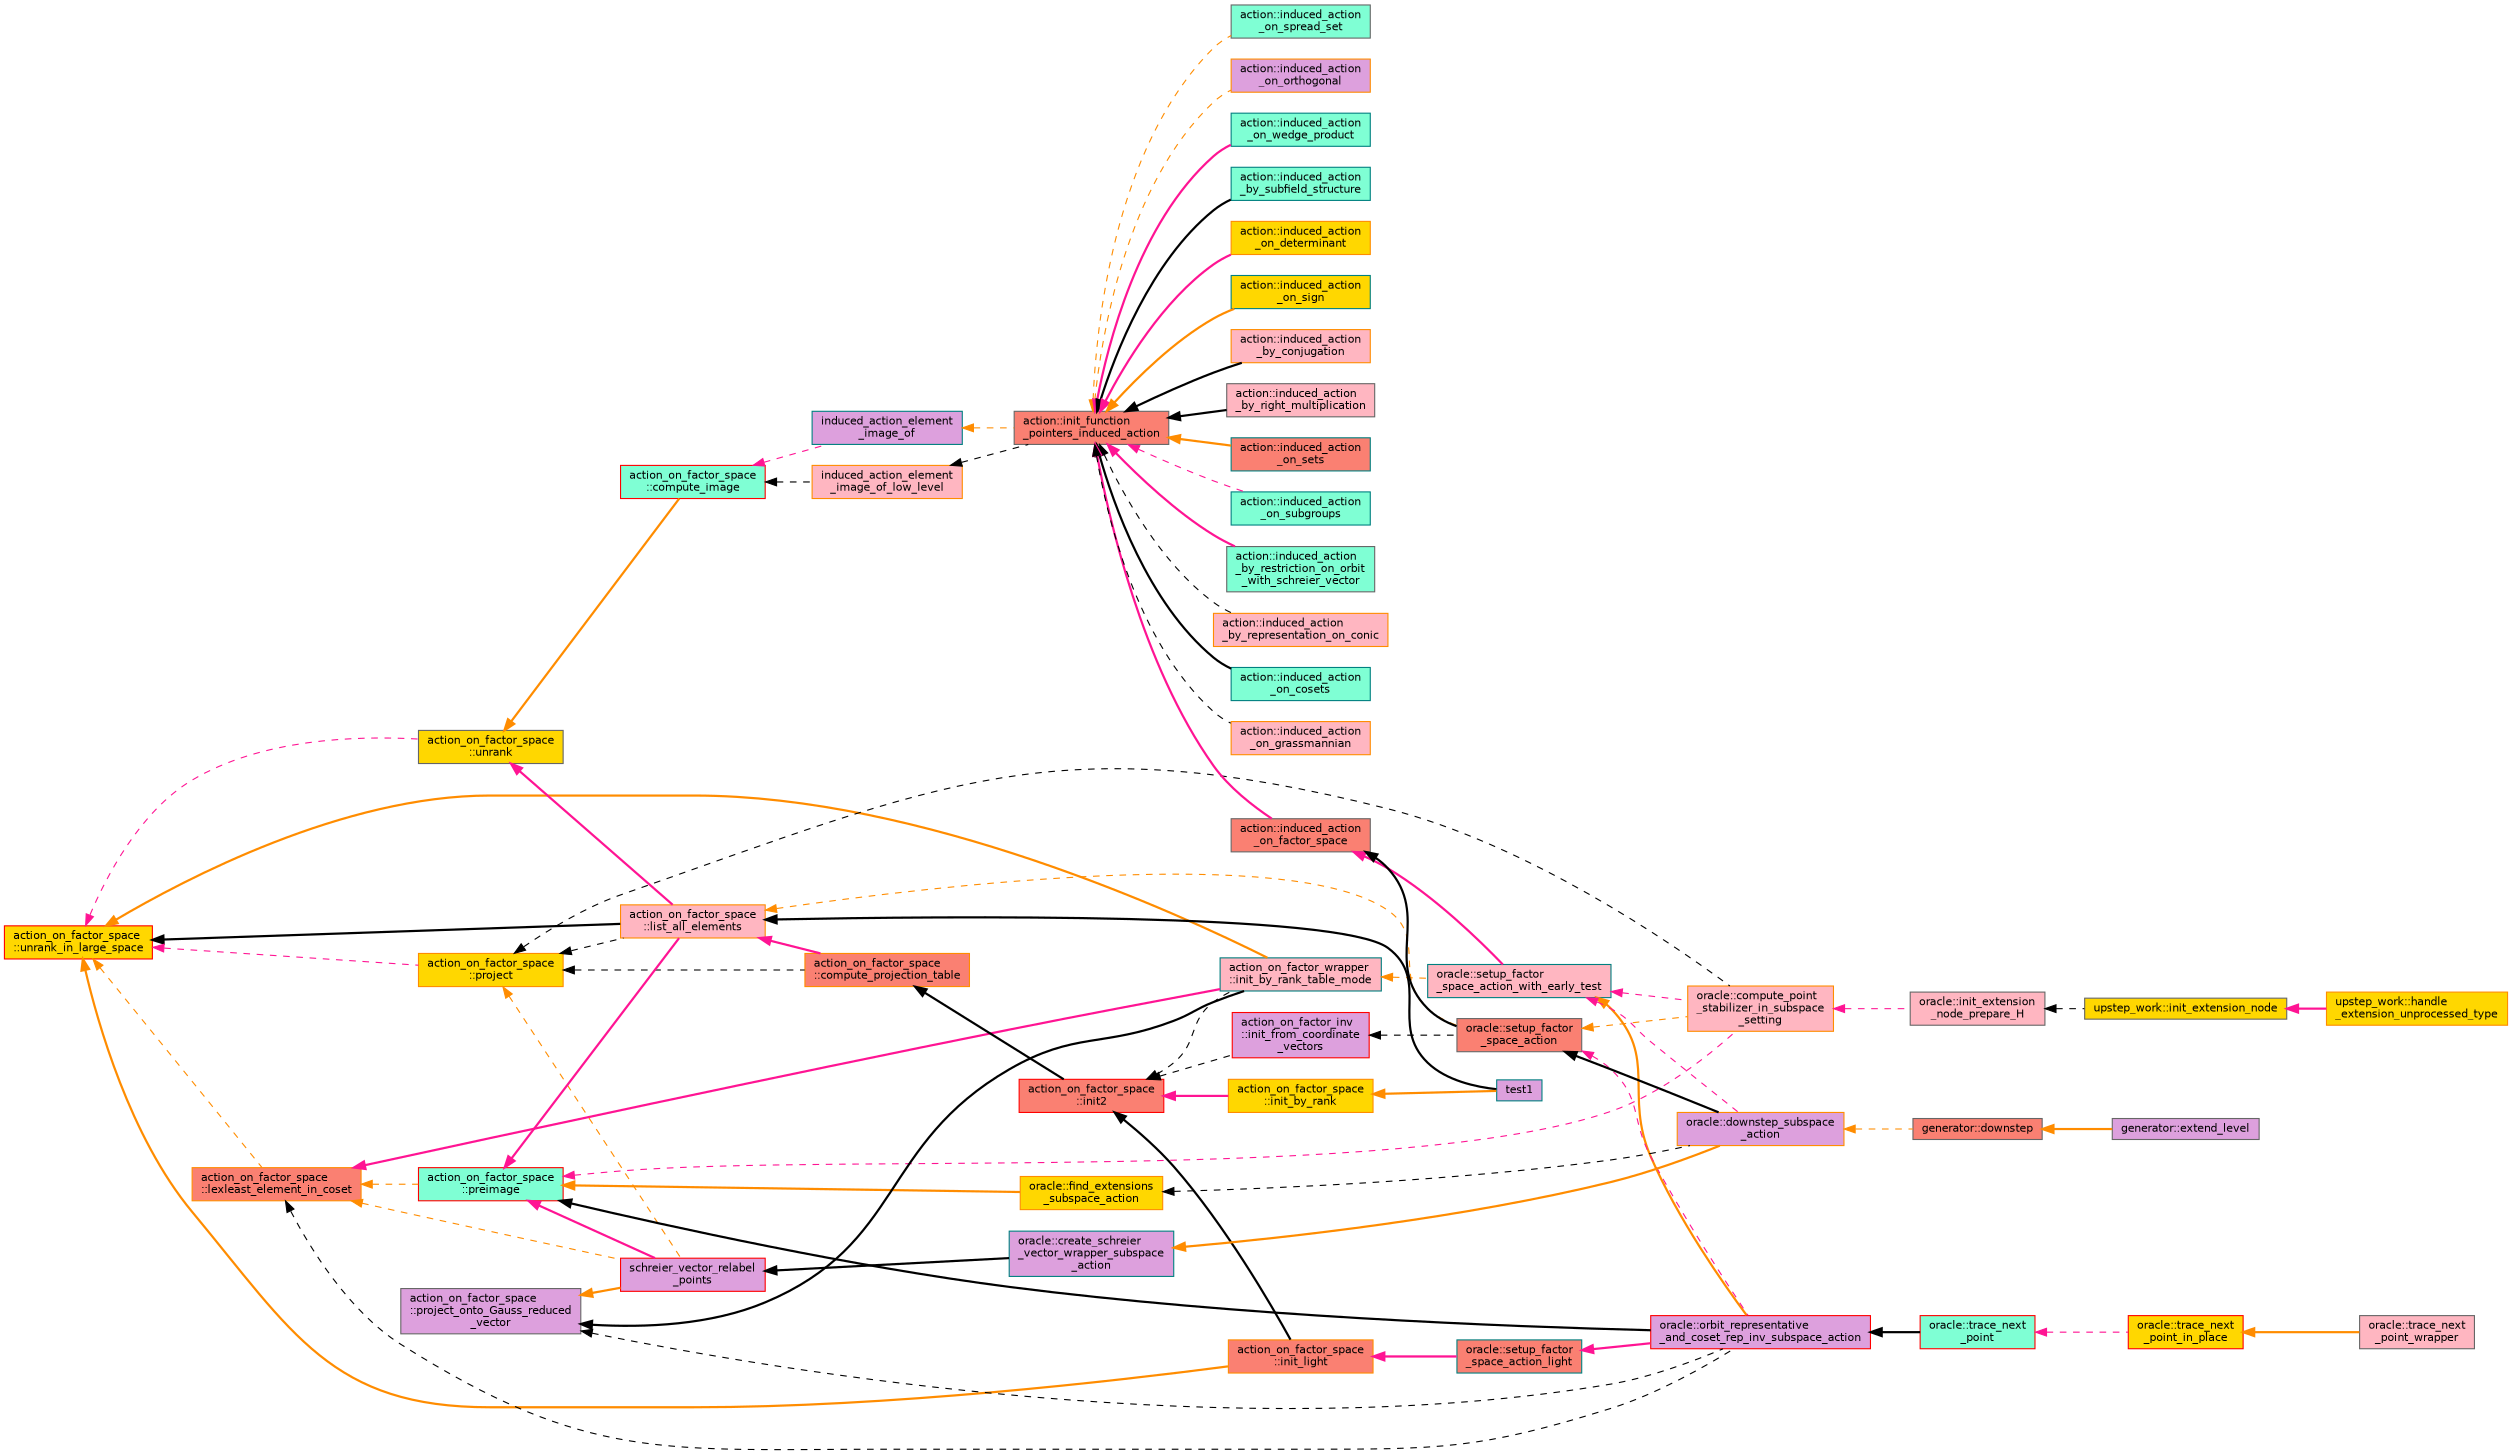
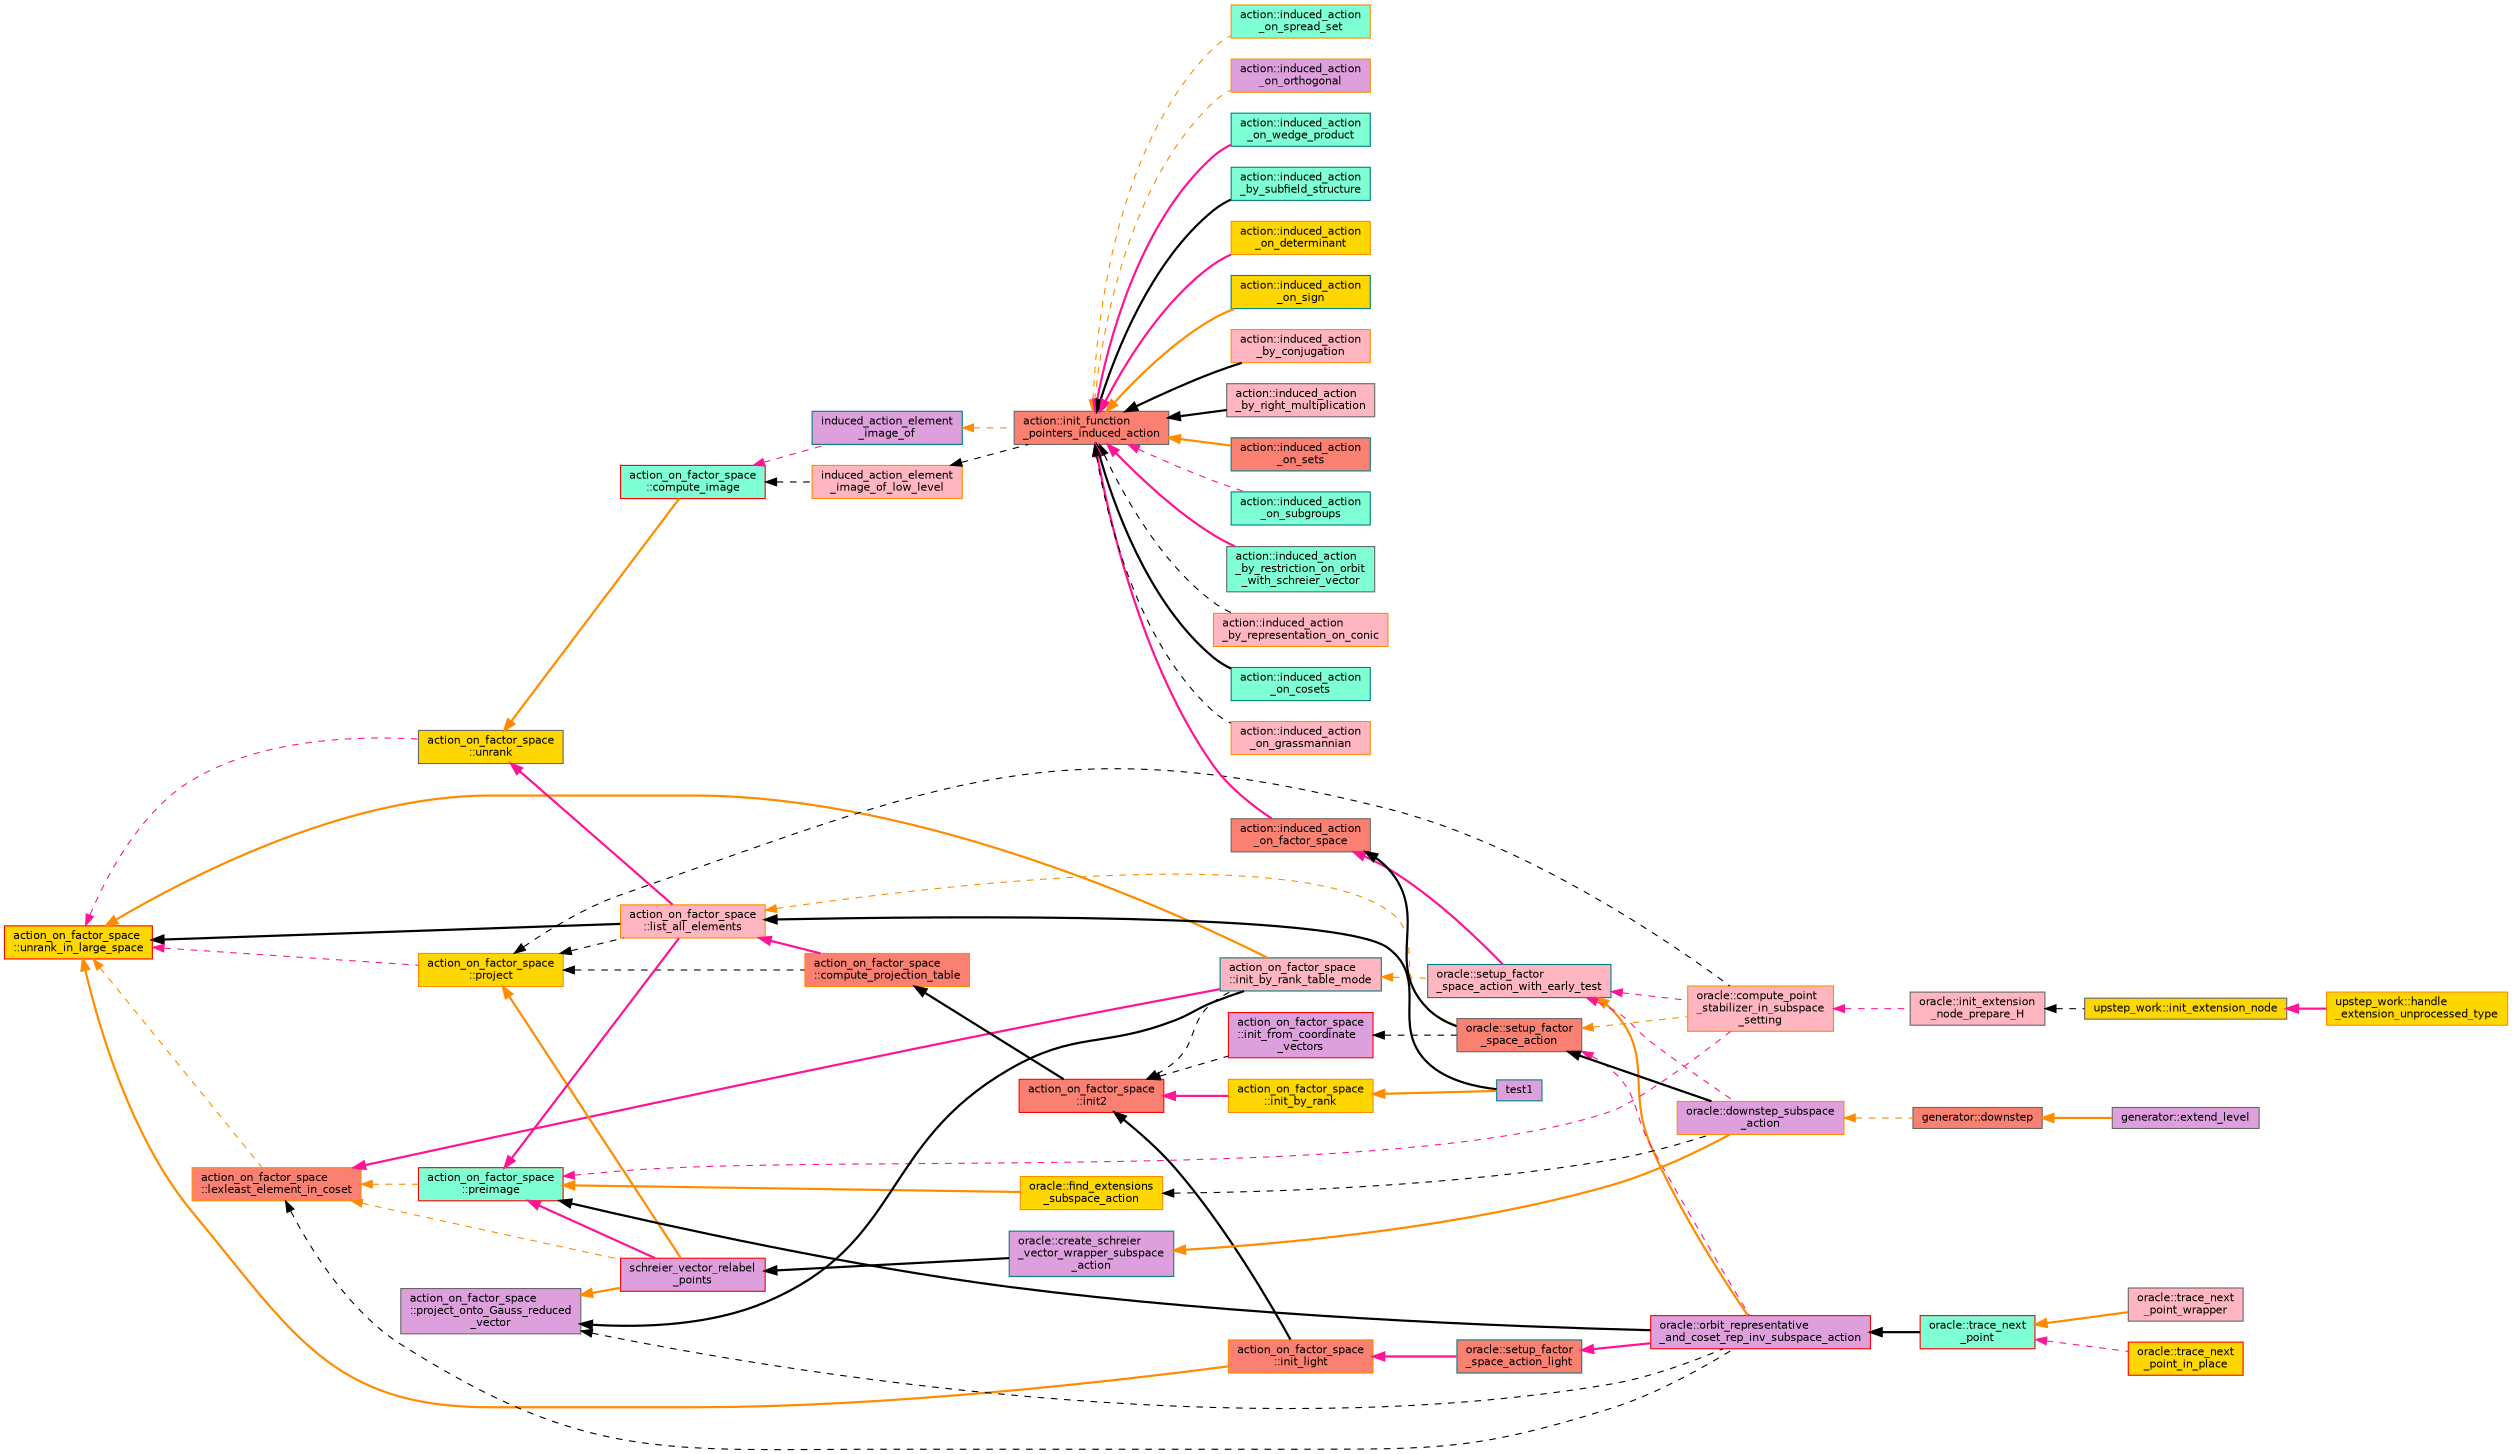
node "action::induced_action _on_spread_set": color gray40 -> darkorange
node "action_on_factor_wrapper ::init_by_rank_table_mode": label "action_on_factor_wrapper ::init_by_rank_table_mode" -> "action_on_factor_space ::init_by_rank_table_mode"
node "action_on_factor_inv ::init_from_coordinate _vectors": label "action_on_factor_inv ::init_from_coordinate _vectors" -> "action_on_factor_space ::init_from_coordinate _vectors"
edge "schreier_vector_relabel _points" -> "action_on_factor_space ::project": style dashed -> bold
edge "oracle::trace_next _point_wrapper" -> "oracle::trace_next _point_in_place": now "oracle::trace_next _point_wrapper" -> "oracle::trace_next _point"
